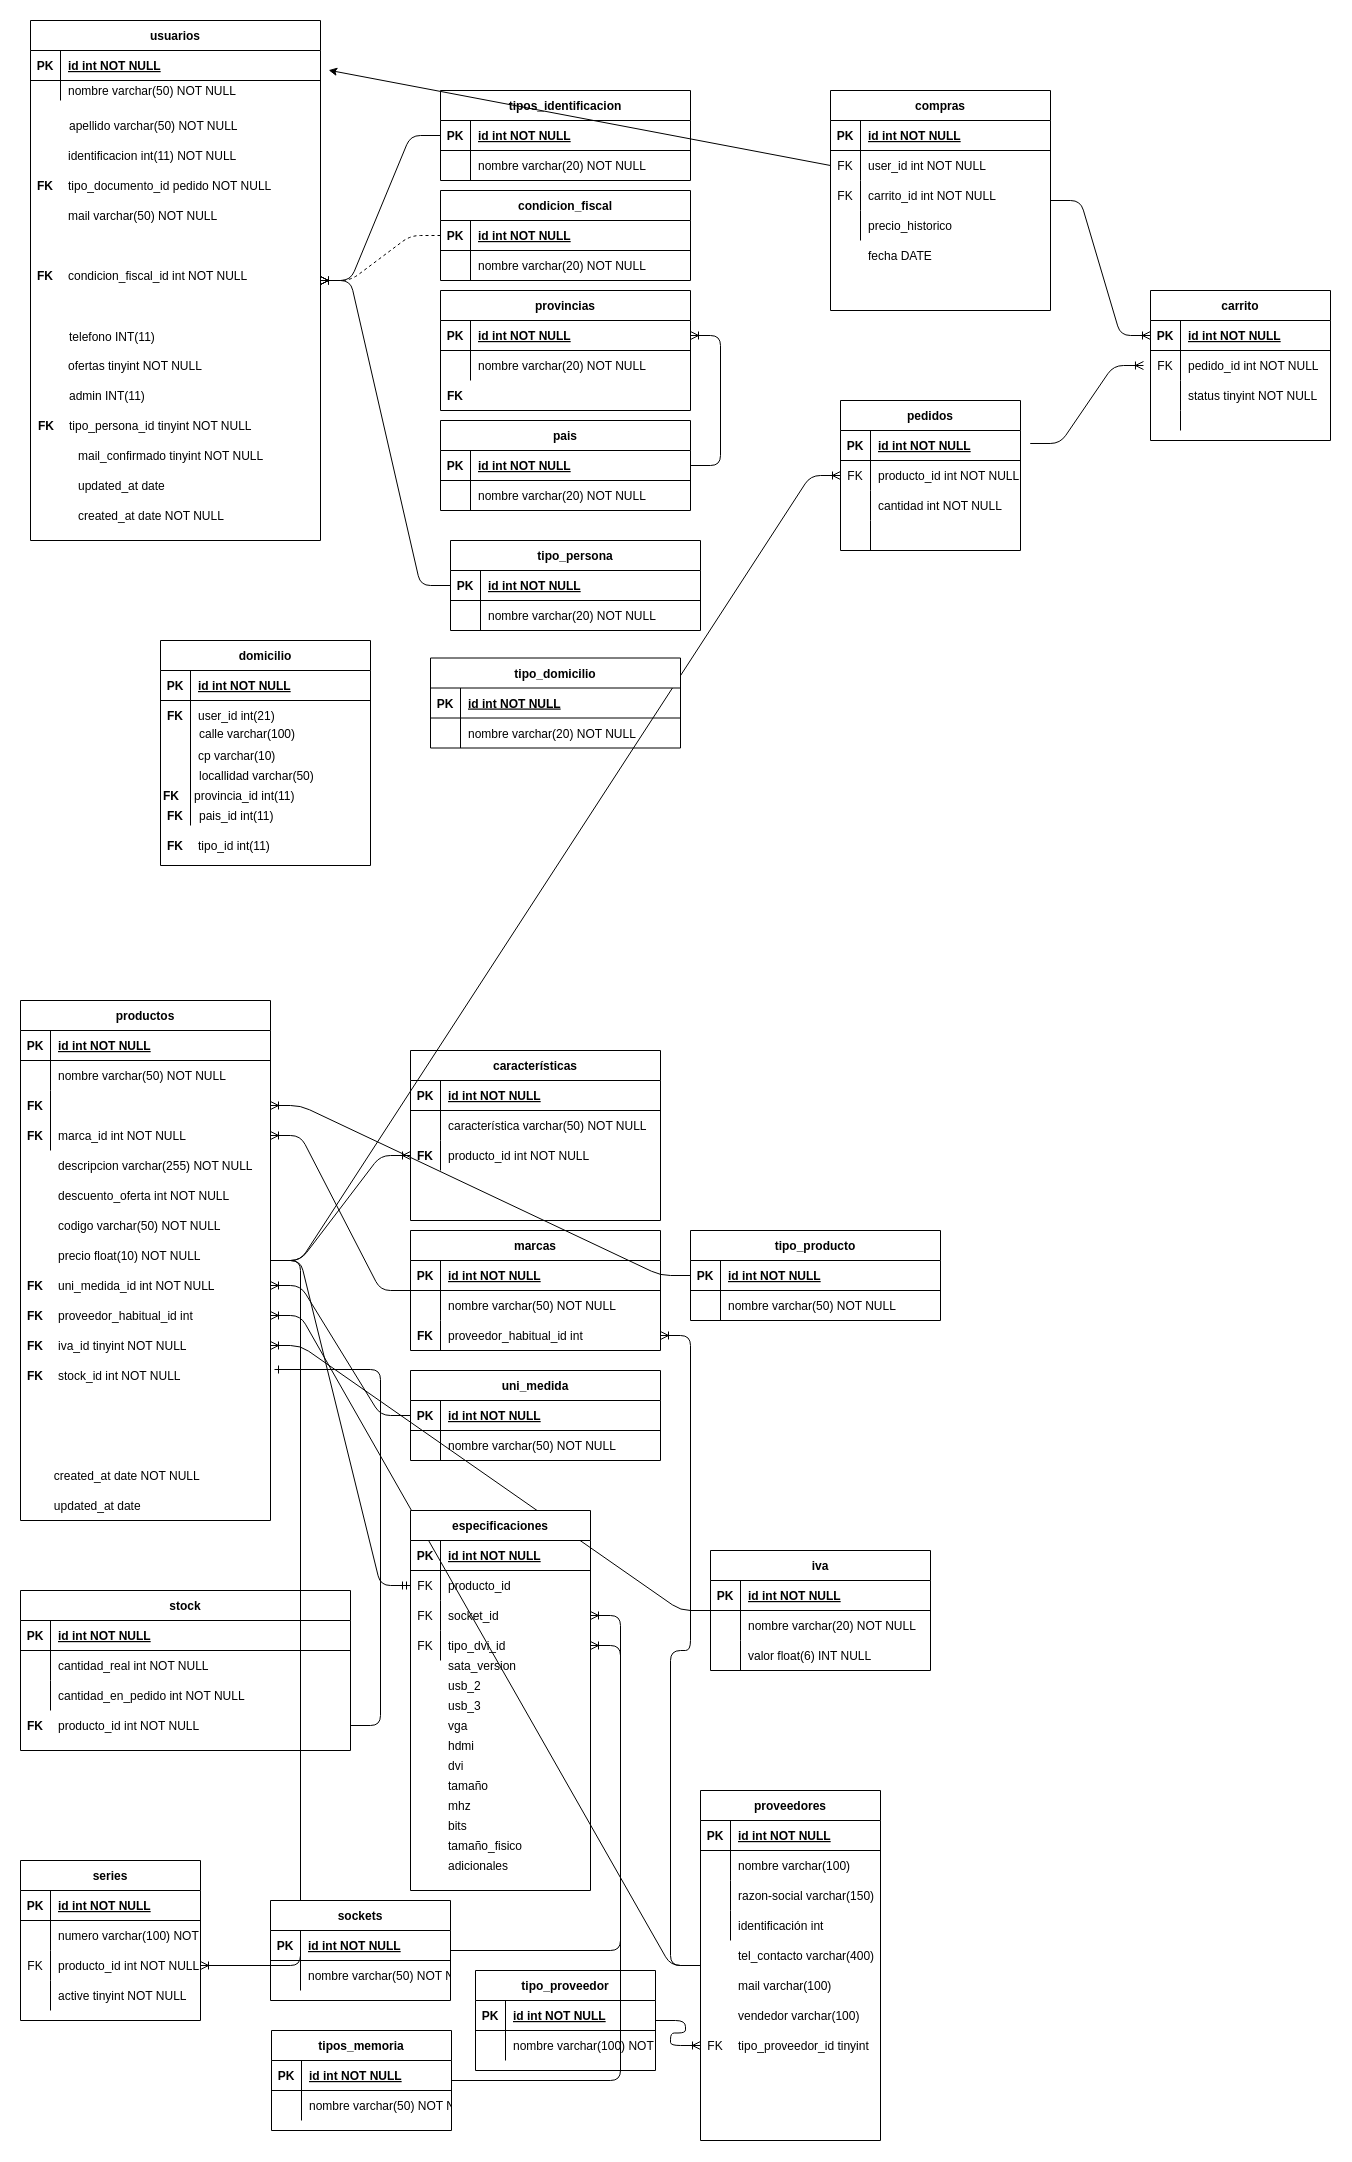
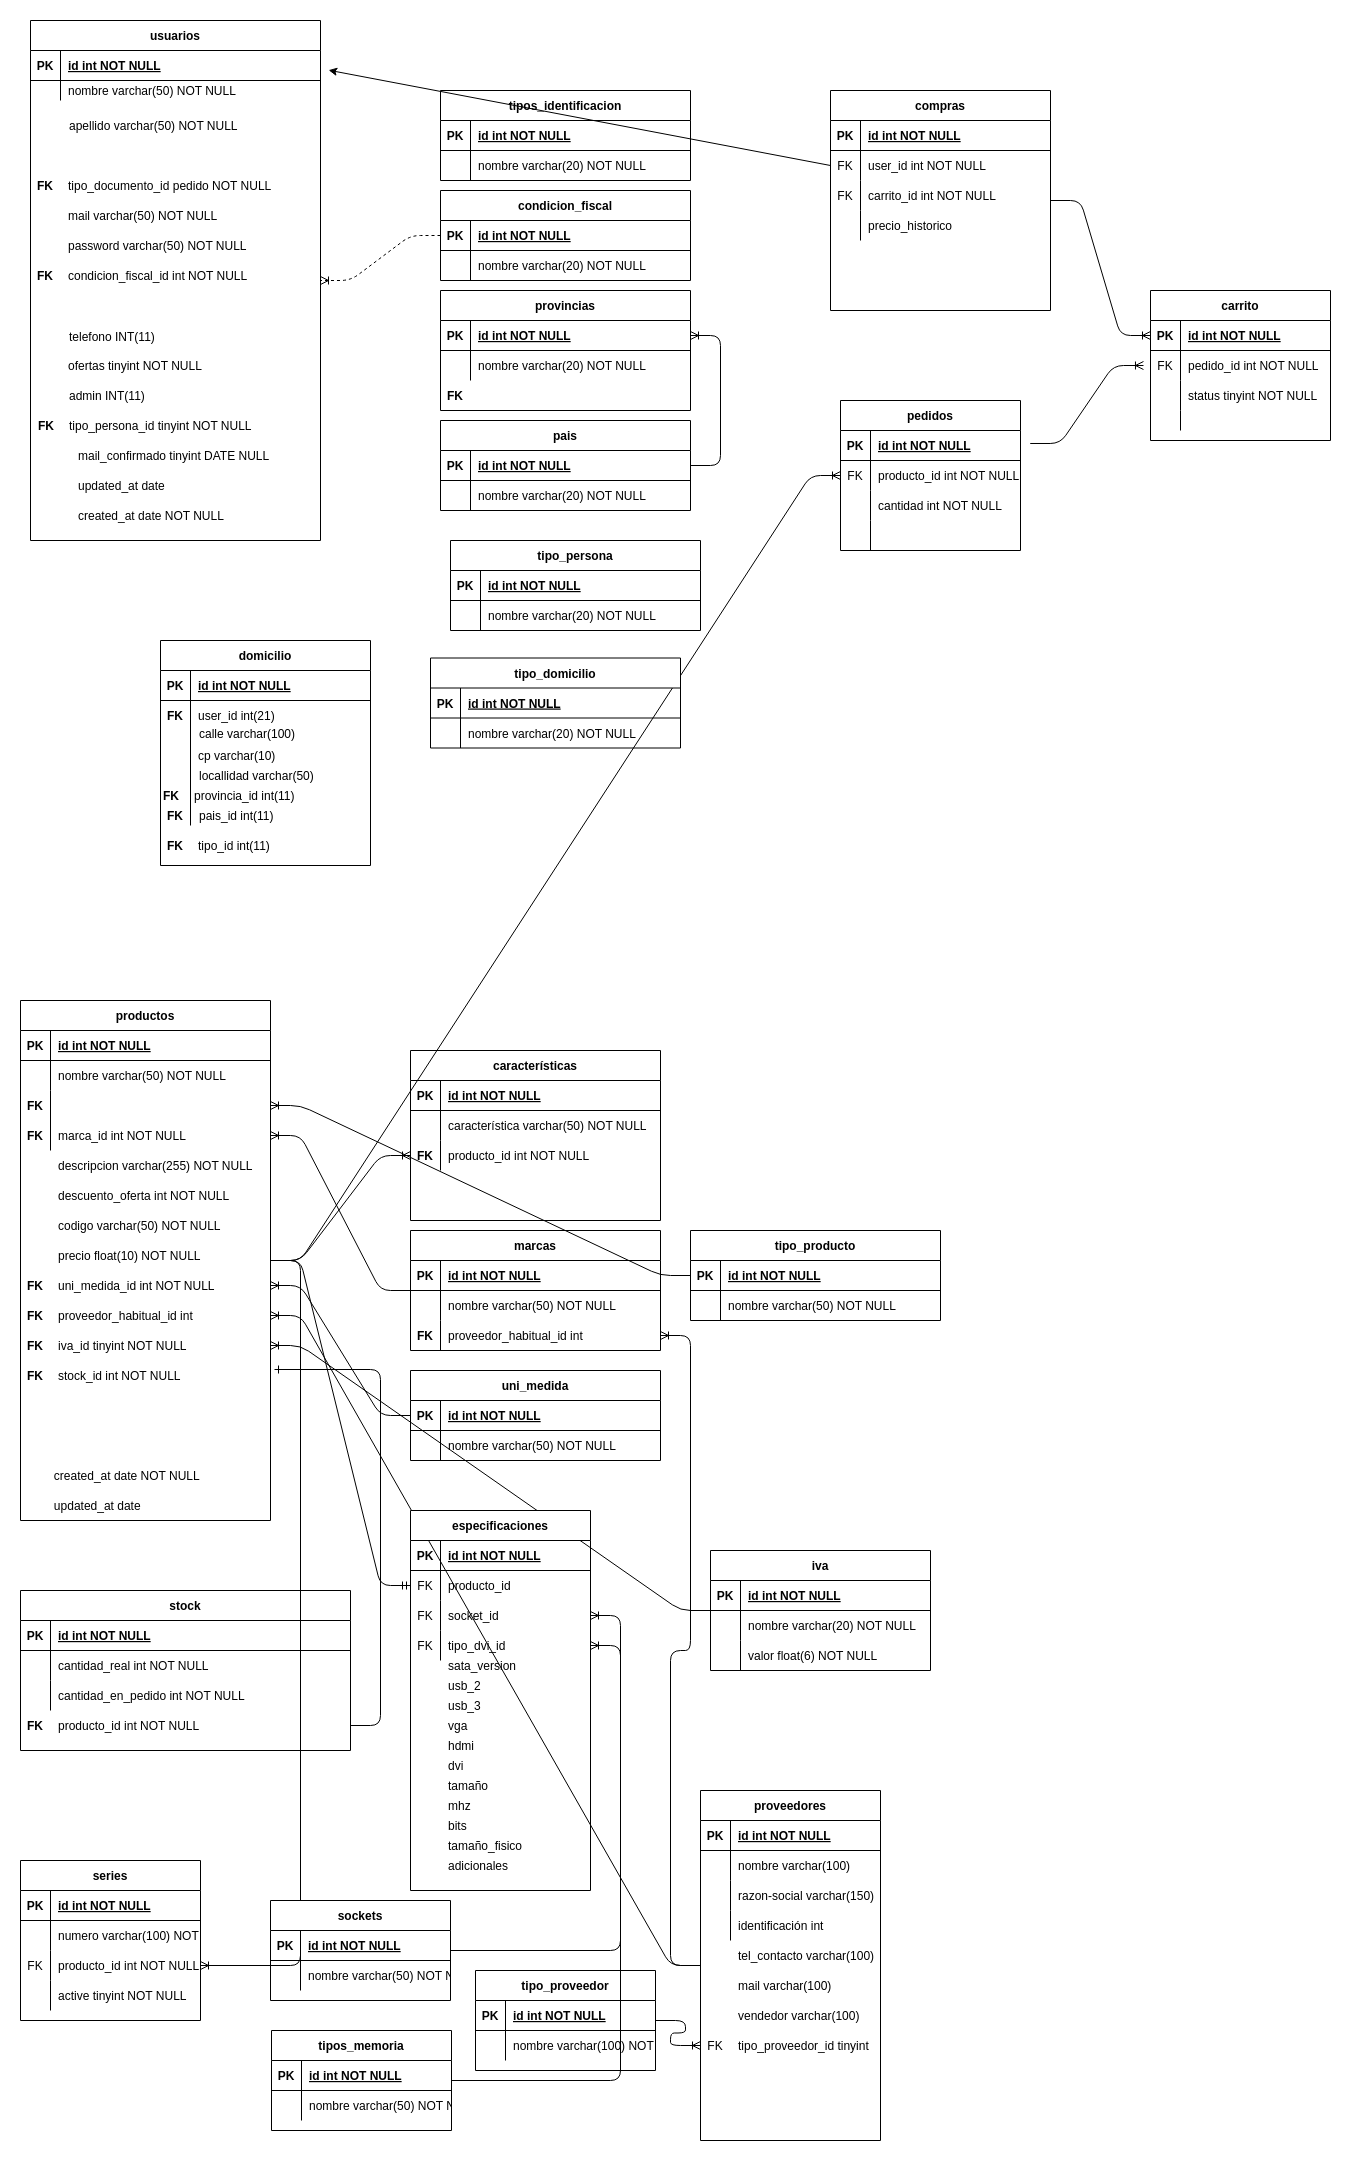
node "identificacion int(11) NOT NULL": removed
edge "tipos_identificacion" -> "usuarios": removed
node "password varchar(50) NOT NULL": added
node "fecha DATE": removed
edge "tipo_persona" -> "usuarios": removed
node "mail_confirmado tinyint NOT NULL": label "mail_confirmado tinyint NOT NULL" -> "mail_confirmado tinyint DATE NULL"
node "valor float(6) INT NULL": label "valor float(6) INT NULL" -> "valor float(6) NOT NULL"
node "tel_contacto varchar(400)": label "tel_contacto varchar(400)" -> "tel_contacto varchar(100)"
